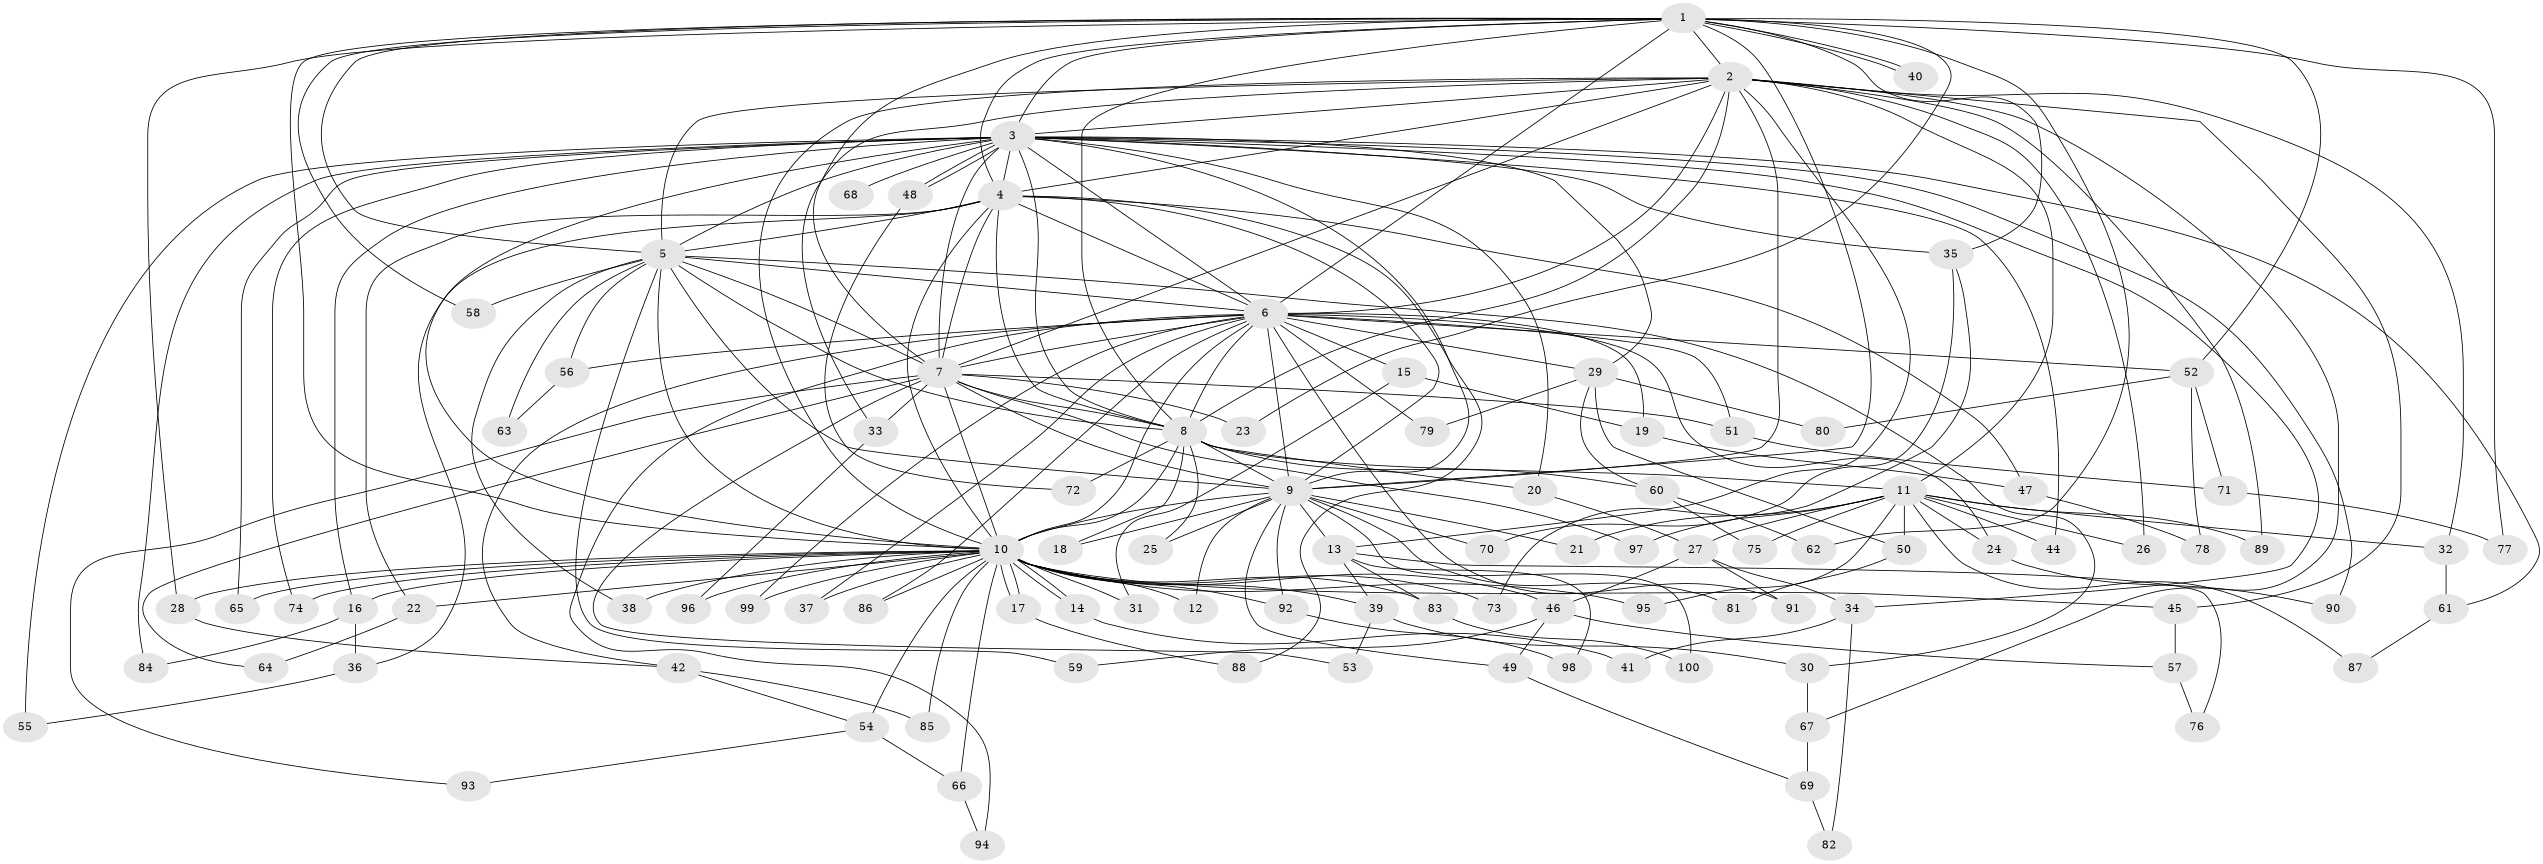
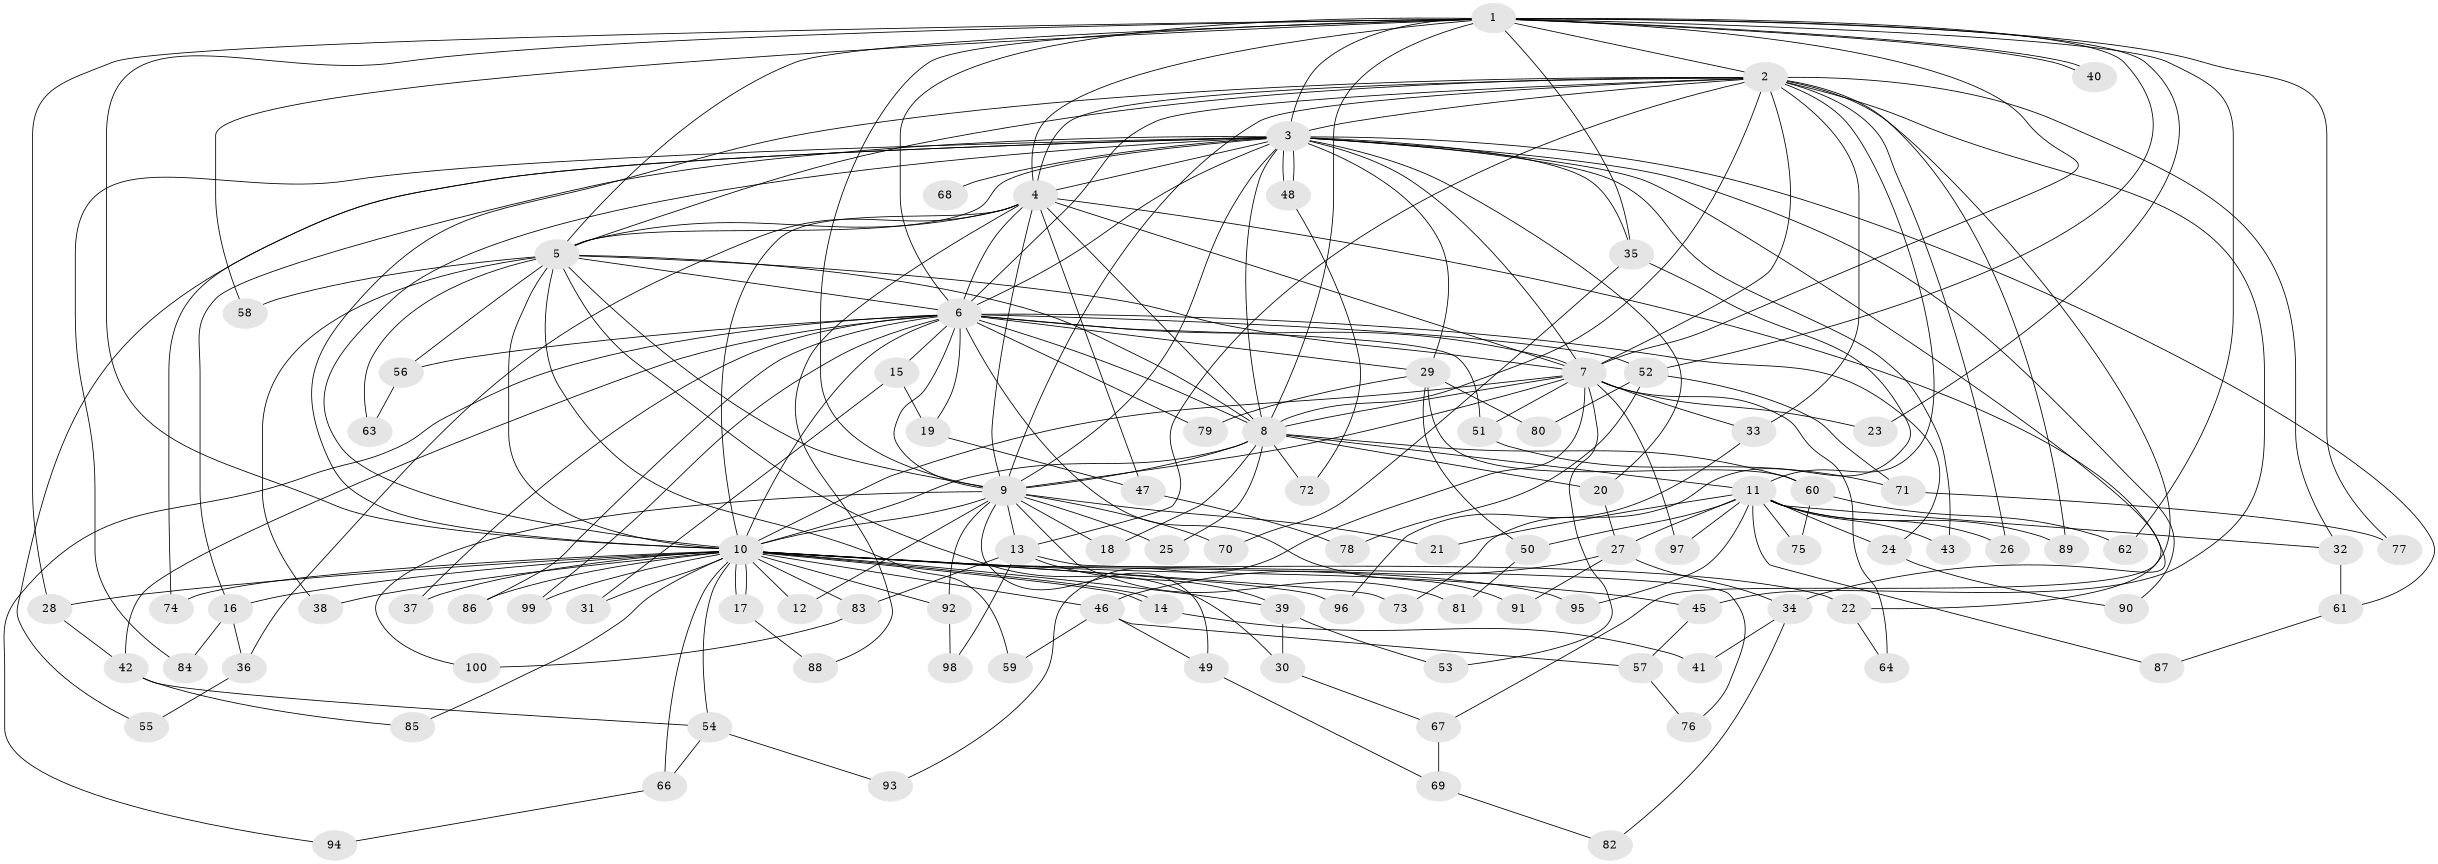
node "44": label "44" -> "43"
node "65": removed
